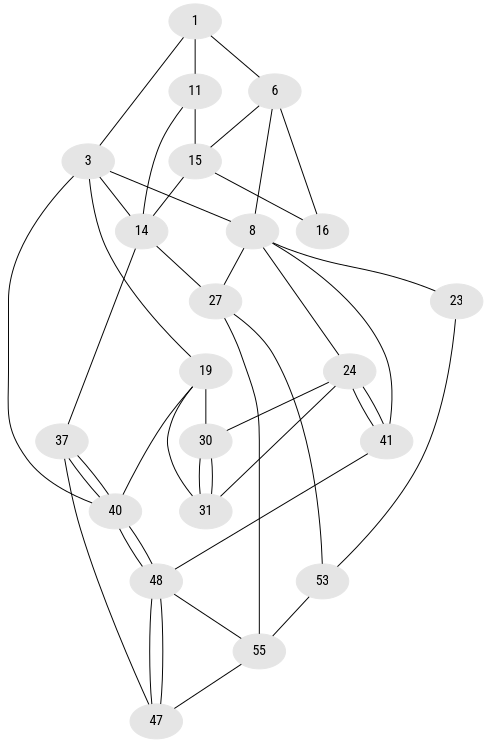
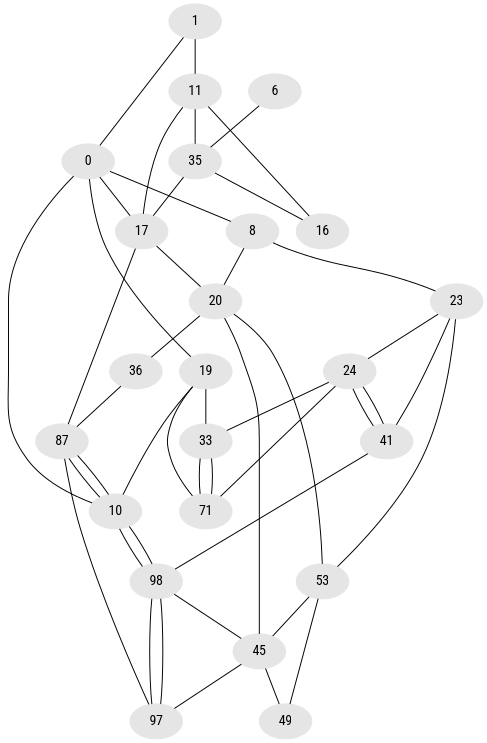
edge "1" -- "6": removed
node "3": label "3" -> "0"
node "15": label "15" -> "35"
edge "6" -- "8": removed
edge "6" -- "16": now "11" -- "16"
node "14": label "14" -> "17"
node "27": label "27" -> "20"
edge "8" -- "24": now "23" -- "24"
edge "8" -- "41": now "23" -- "41"
node "36": added
node "37": label "37" -> "87"
node "30": label "30" -> "33"
node "40": label "40" -> "10"
node "31": label "31" -> "71"
node "48": label "48" -> "98"
node "55": label "55" -> "45"
node "47": label "47" -> "97"
node "49": added
